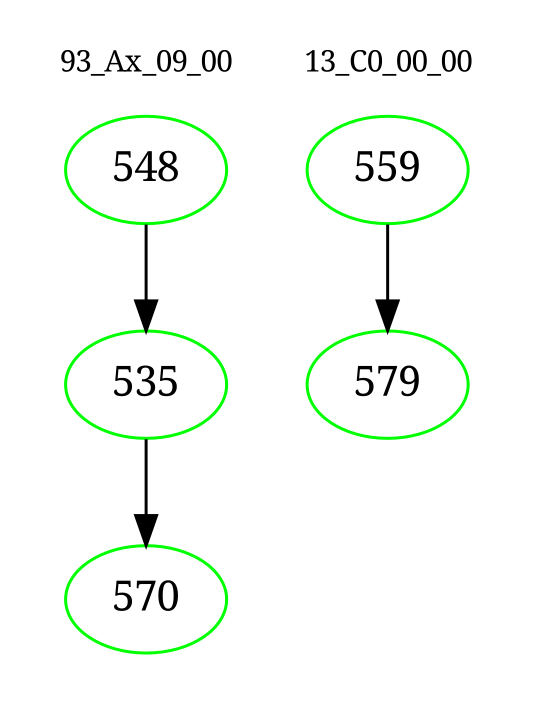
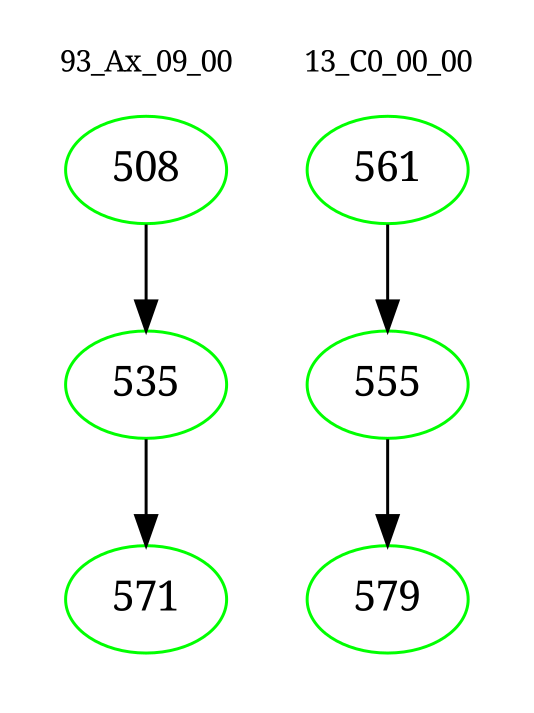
node "548": label "548" -> "508"
node "561": added
node "559": label "559" -> "555"
node "570": label "570" -> "571"
